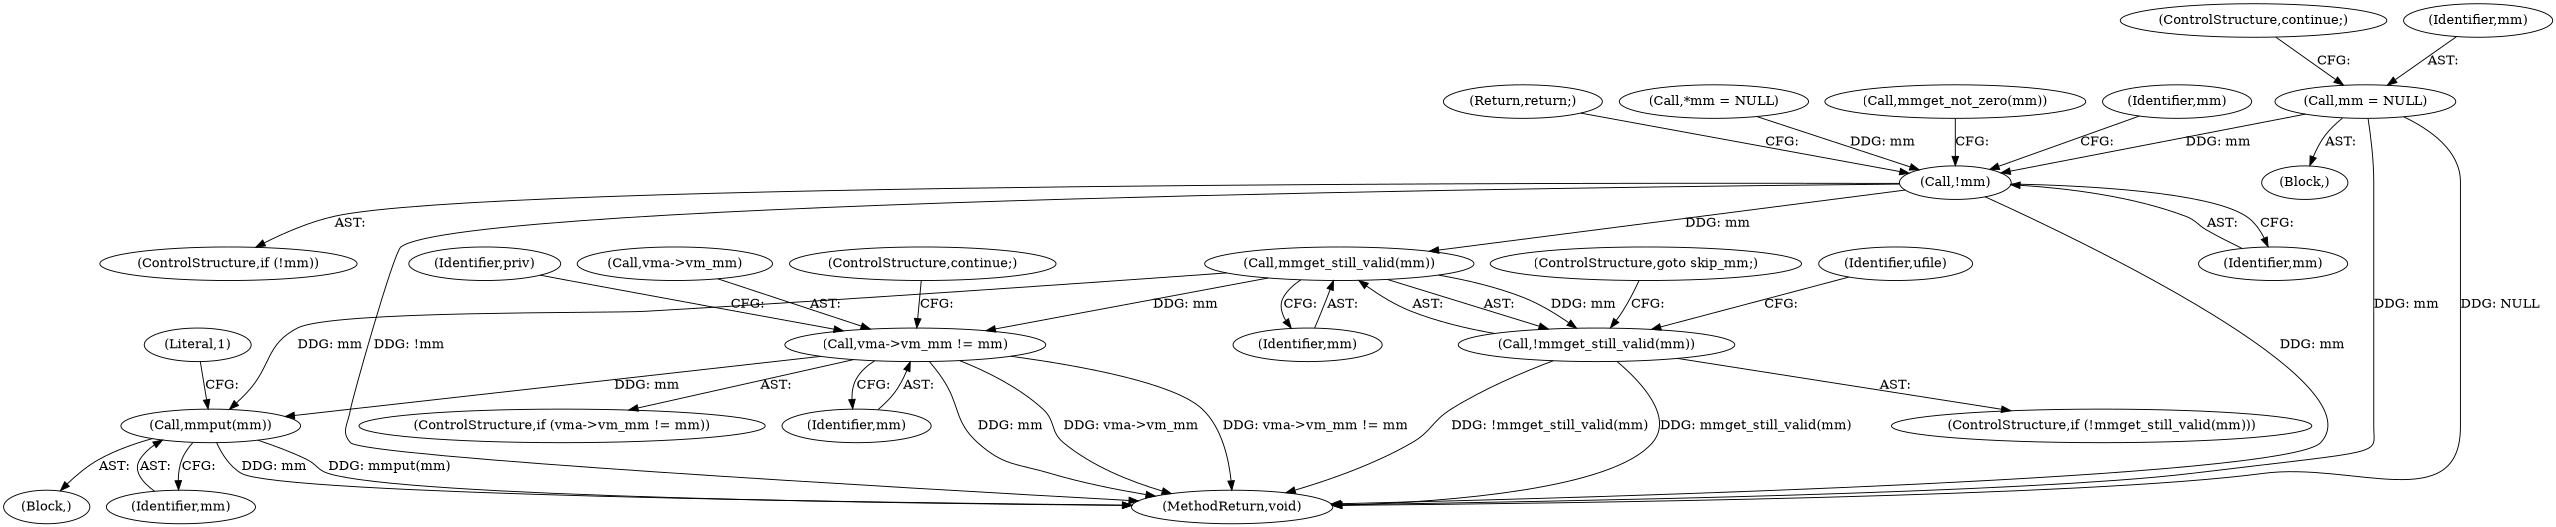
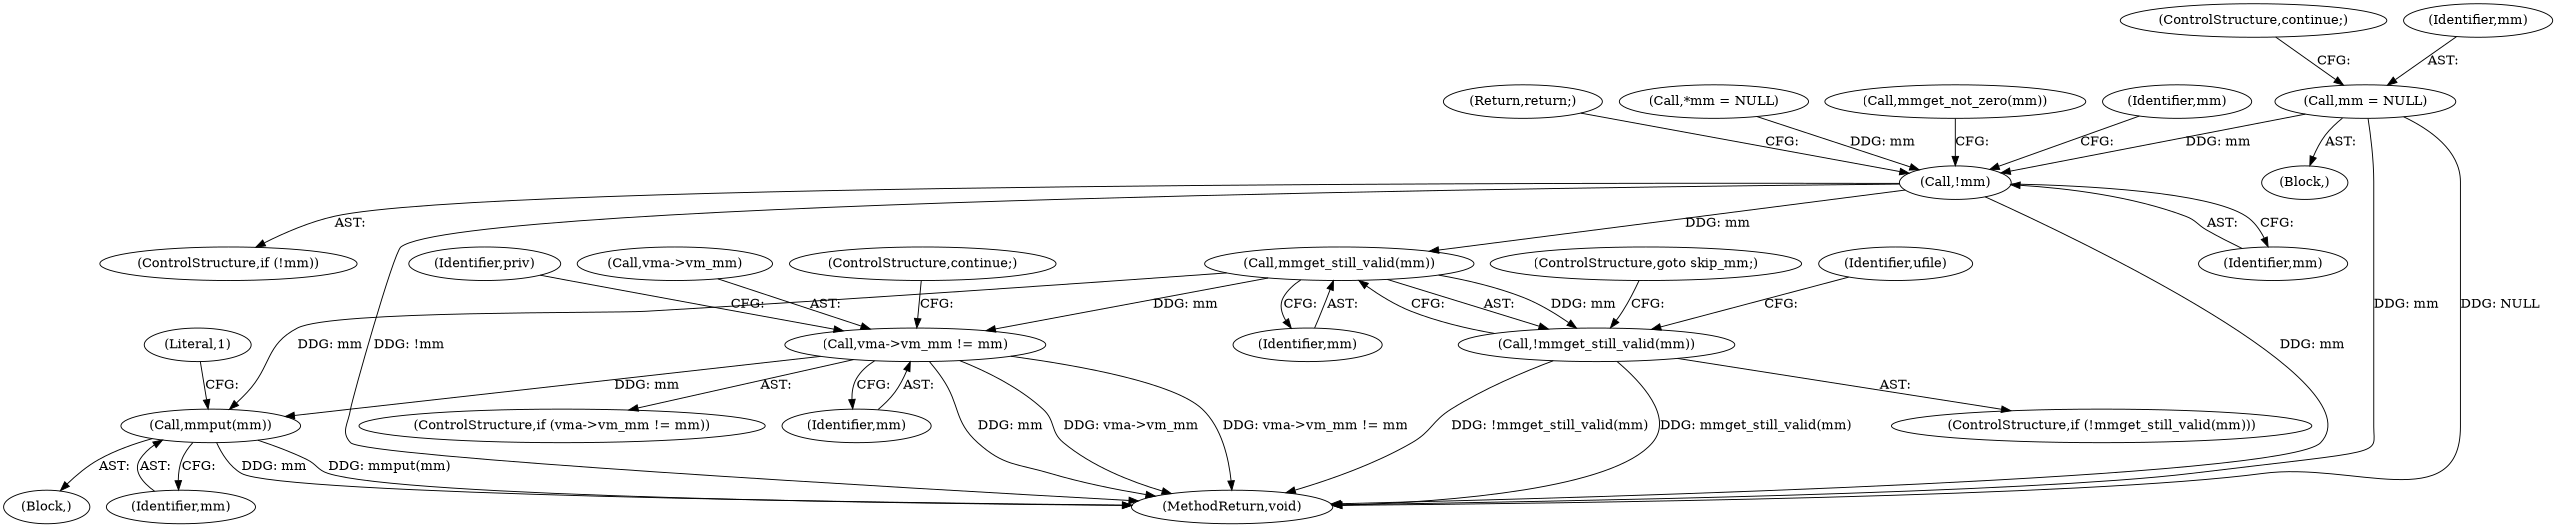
edge "(Call,!mmget_still_valid(mm))" -> "(Call,mmget_still_valid(mm))": label "AST: " -> "CFG: "
